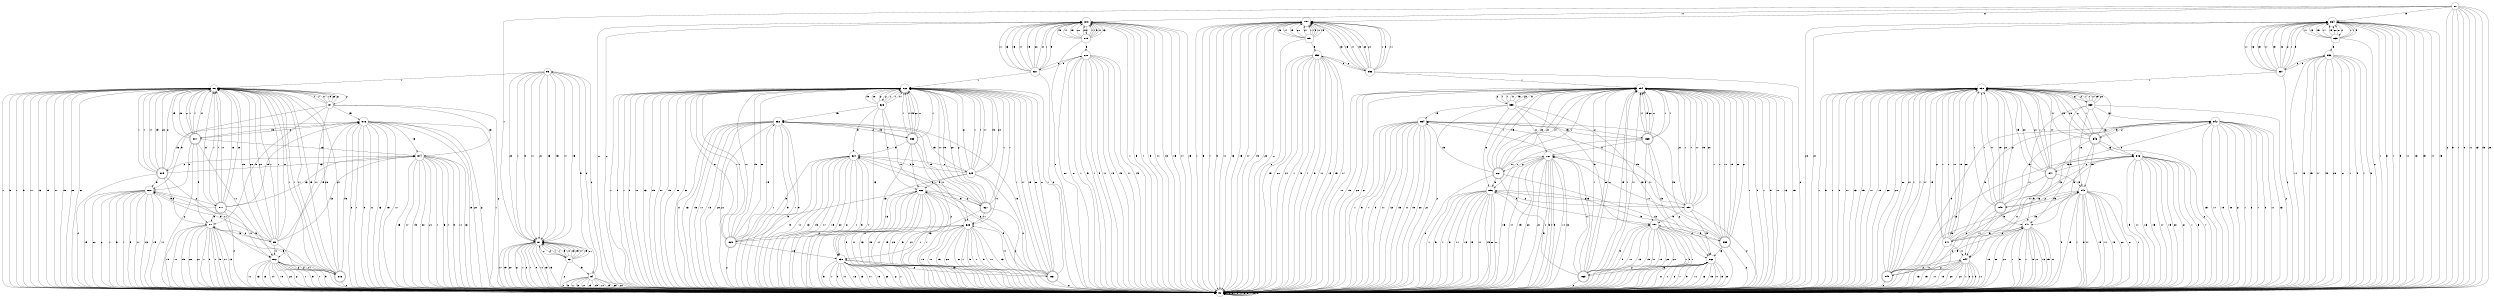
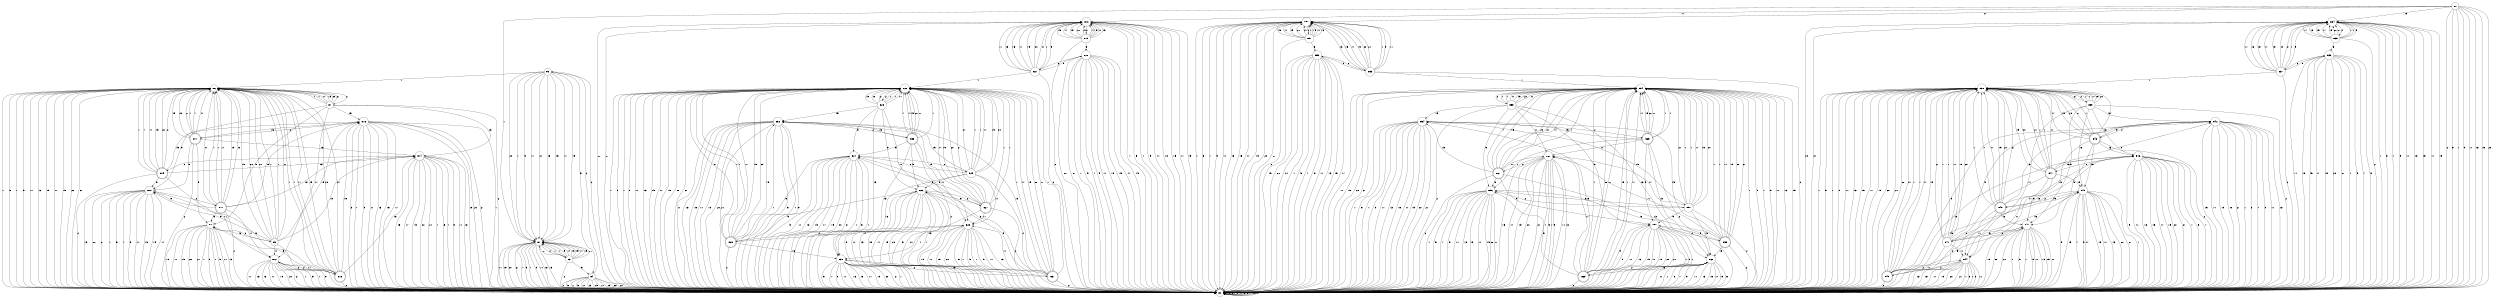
edge "Q50" -> "Q51": added, label "2"
edge "Q16" -> "Q14": now "Q13" -> "Q14"
edge "Q17" -> "Q12": removed, label "11"
edge "Q15" -> "Q8": removed, label "5"
